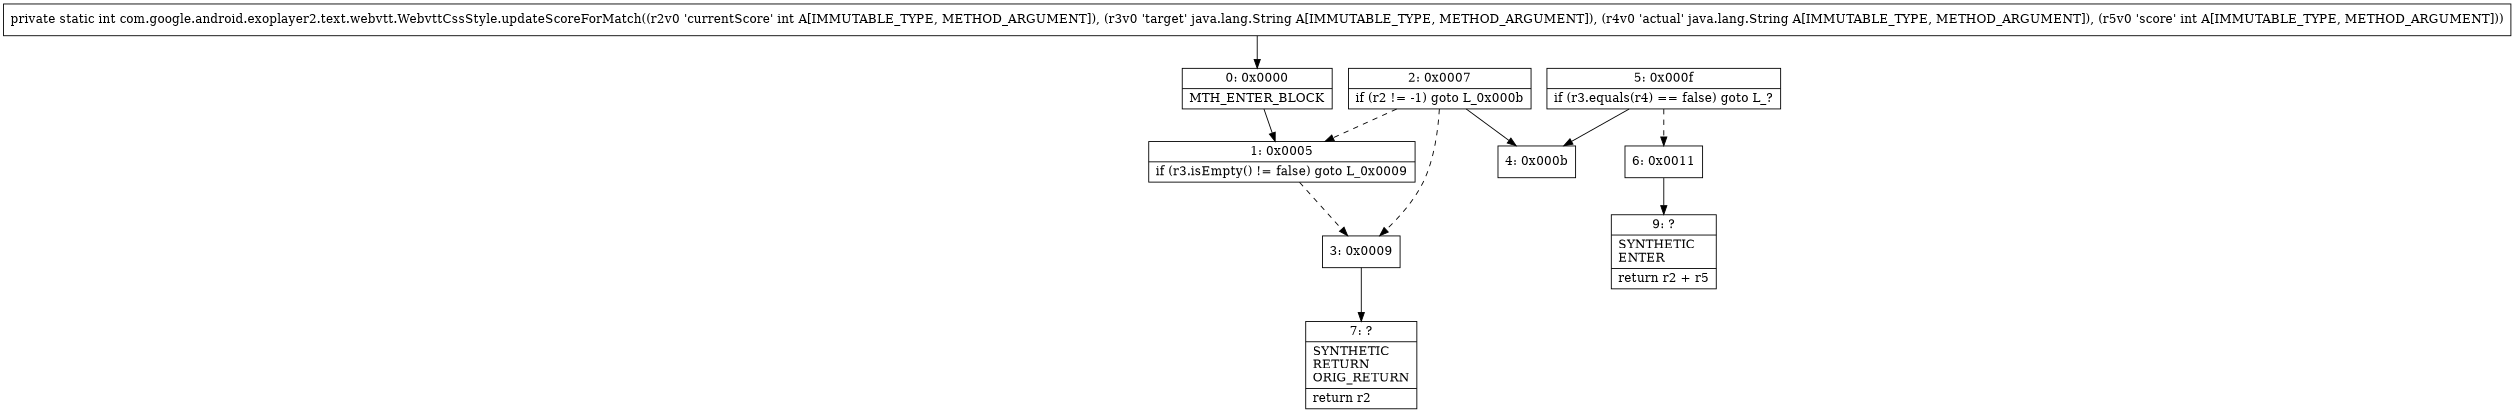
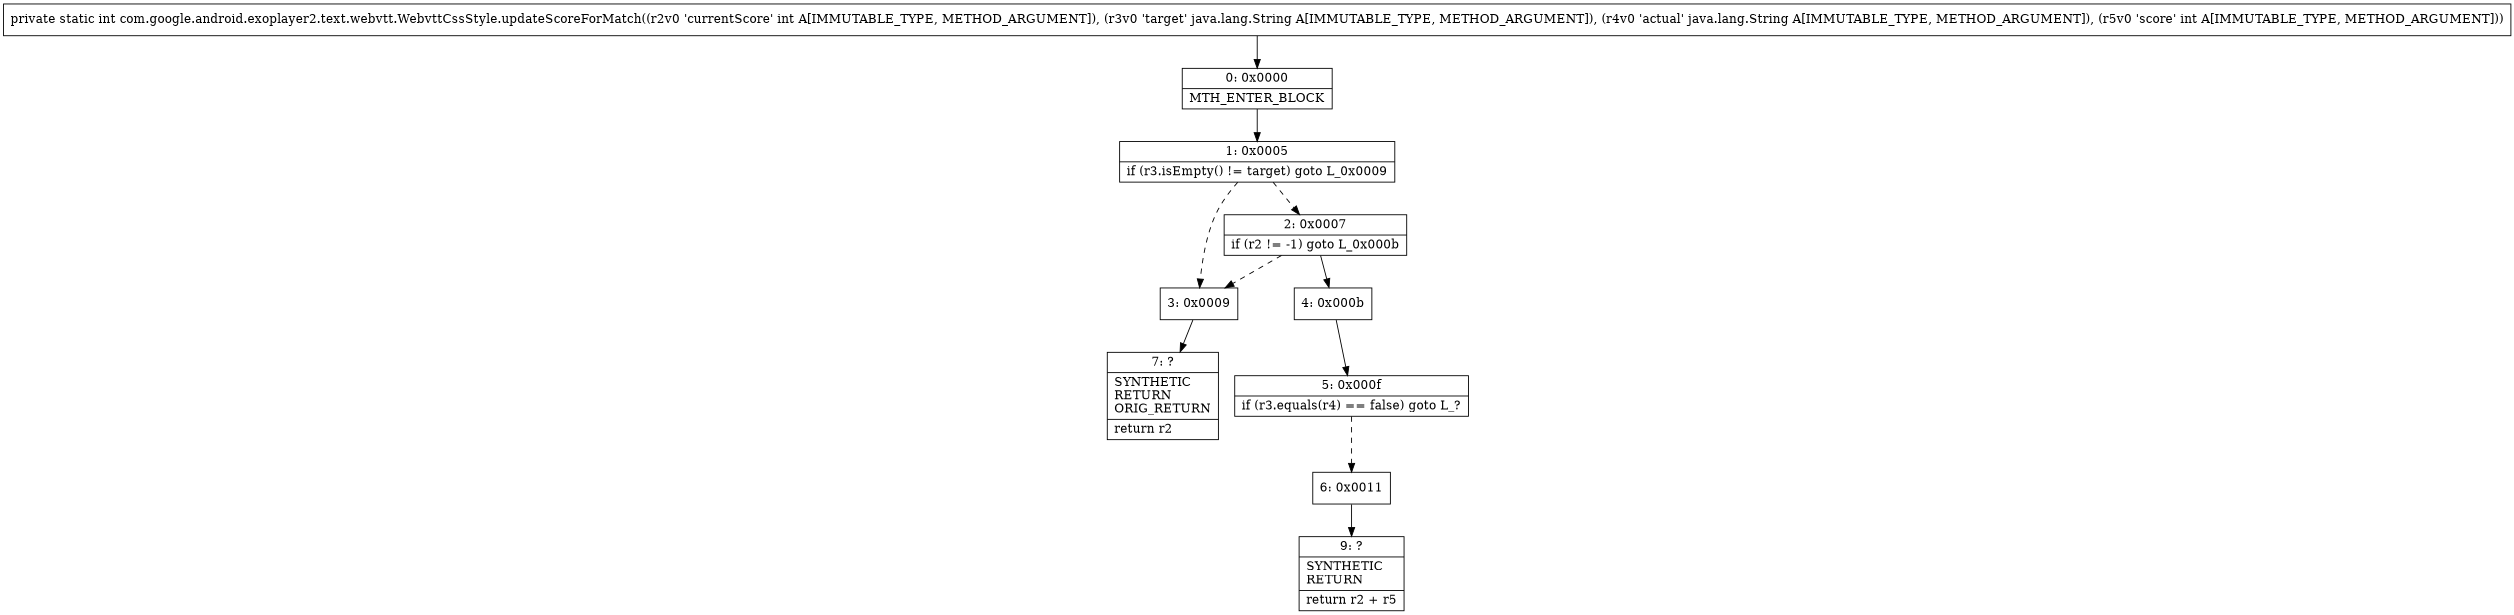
edge "2: 0x0007" -> "1: 0x0005": reversed
edge "5: 0x000f" -> "4: 0x000b": reversed
node "1: 0x0005": text "if (r3.isEmpty() != false) goto L_0x0009" -> "if (r3.isEmpty() != target) goto L_0x0009"
node "9: ?": text "ENTER" -> "RETURN"
